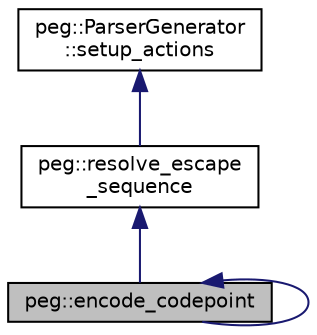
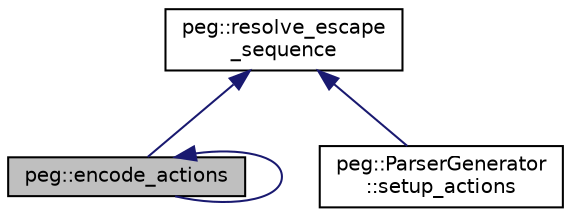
edge "peg::resolve_escape _sequence" -> "peg::ParserGenerator ::setup_actions": reversed
node "peg::encode_codepoint": label "peg::encode_codepoint" -> "peg::encode_actions"
